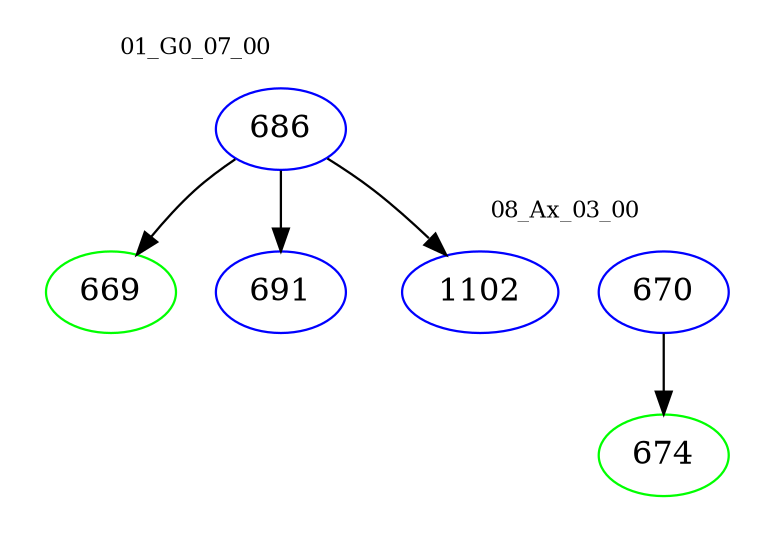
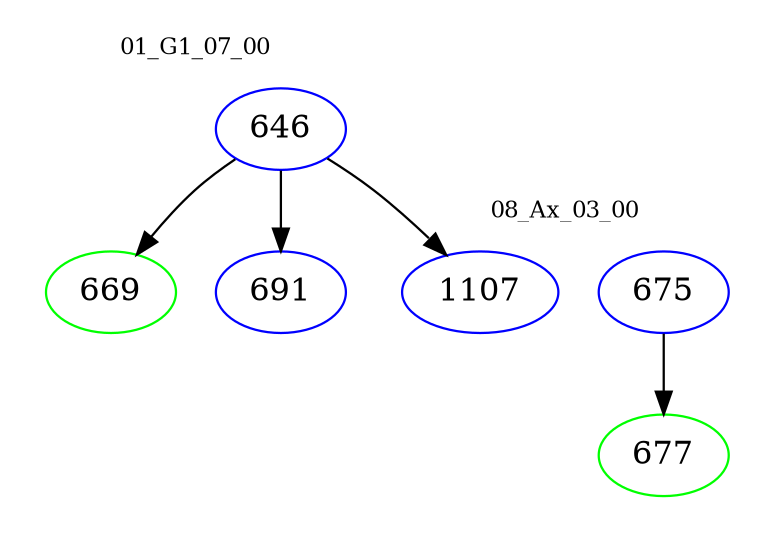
cluster "01_G0_07_00": label "01_G0_07_00" -> "01_G1_07_00"
node "686": label "686" -> "646"
node "1102": label "1102" -> "1107"
node "670": label "670" -> "675"
node "674": label "674" -> "677"
